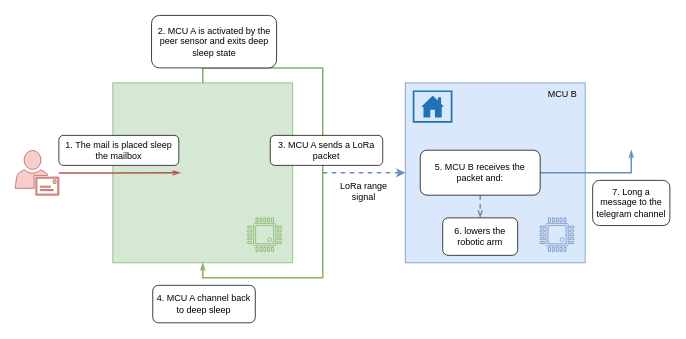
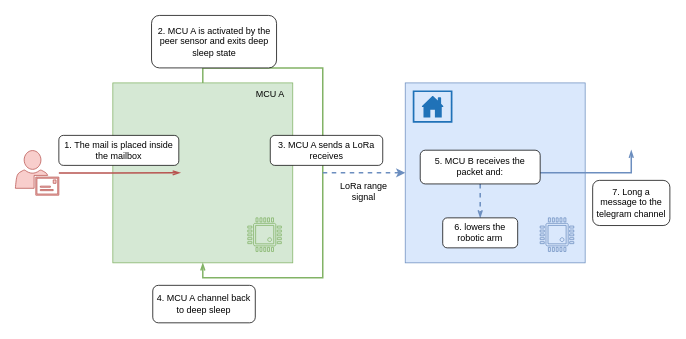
node "MCU A": added
node "MCU B": removed
node "1. The mail is placed sleep the mailbox": label "1. The mail is placed sleep the mailbox" -> "1. The mail is placed inside the mailbox"
node "3. MCU A sends a LoRa packet": label "3. MCU A sends a LoRa packet" -> "3. MCU A sends a LoRa receives"
node "5. MCU B receives the packet and:": size 120x45 -> 120x34
node "6. lowers the robotic arm": size 75x38 -> 75x30
